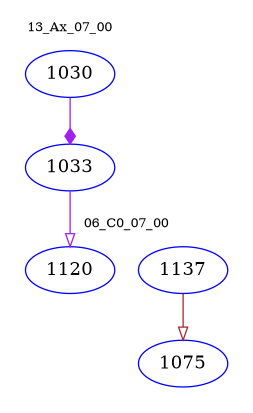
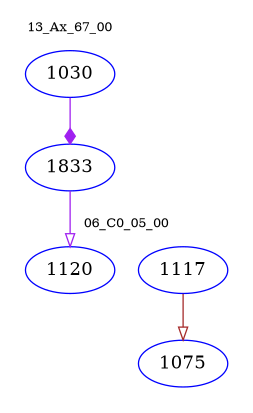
cluster "13_Ax_07_00": label "13_Ax_07_00" -> "13_Ax_67_00"
node "1033": label "1033" -> "1833"
cluster "06_C0_07_00": label "06_C0_07_00" -> "06_C0_05_00"
node "1137": label "1137" -> "1117"
